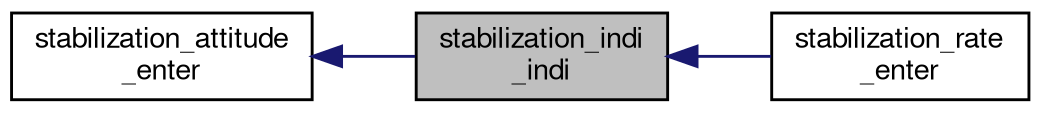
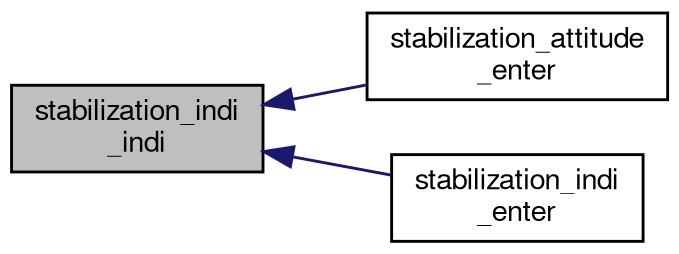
edge "stabilization_indi _indi" -> "stabilization_attitude _enter": reversed
node "stabilization_rate _enter": label "stabilization_rate _enter" -> "stabilization_indi _enter"
